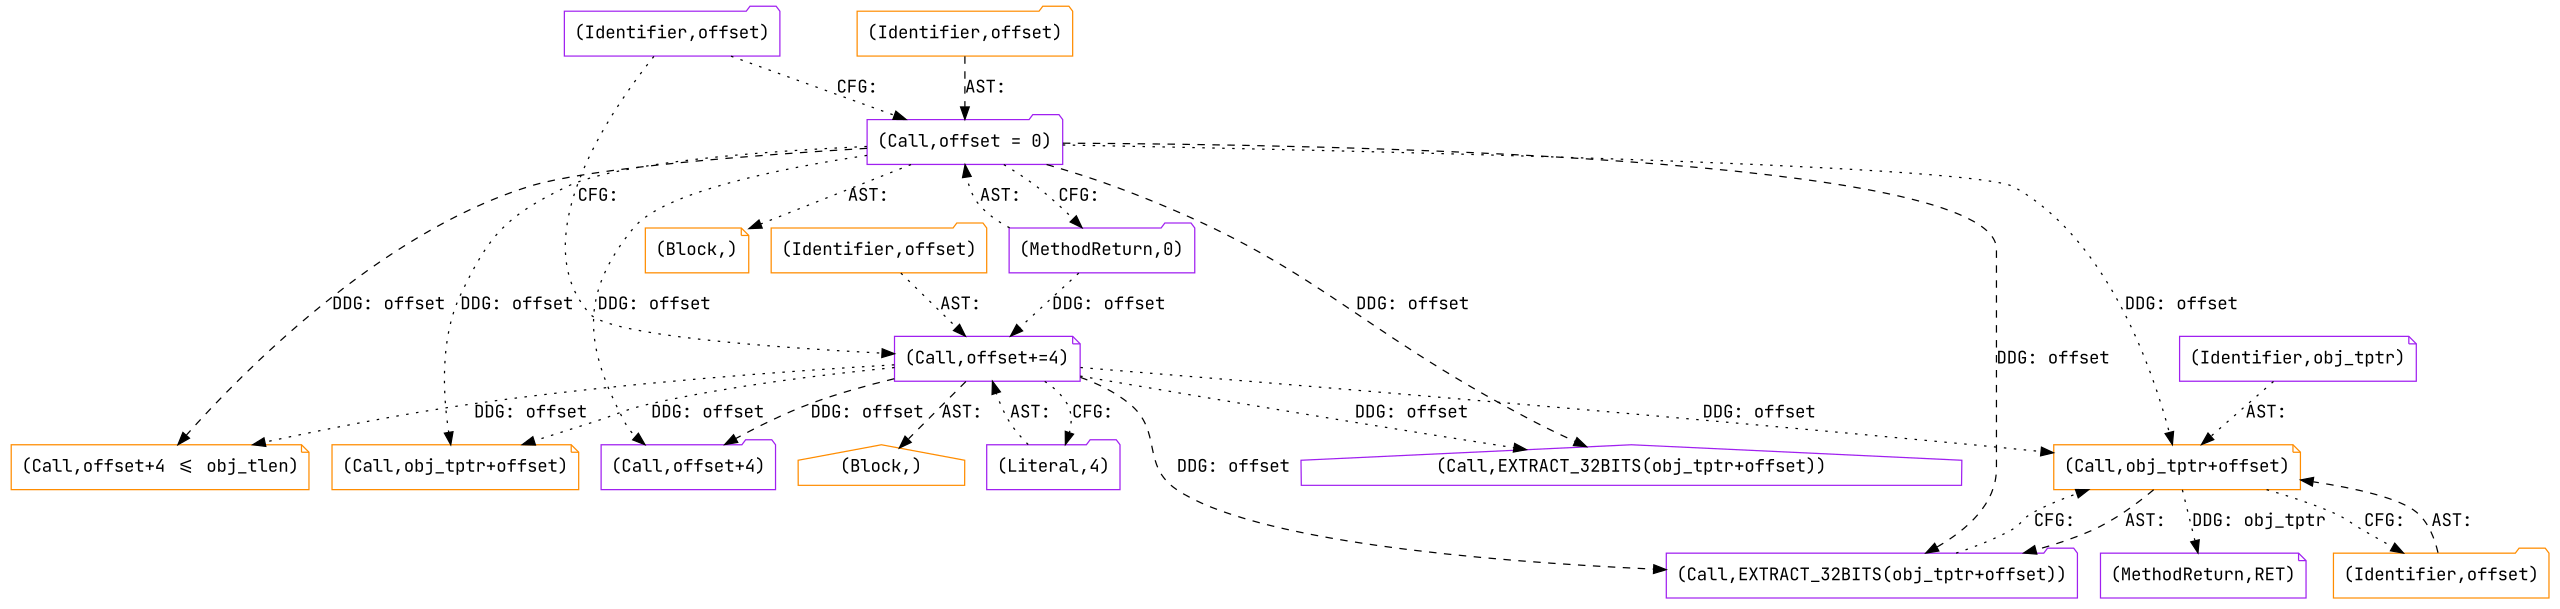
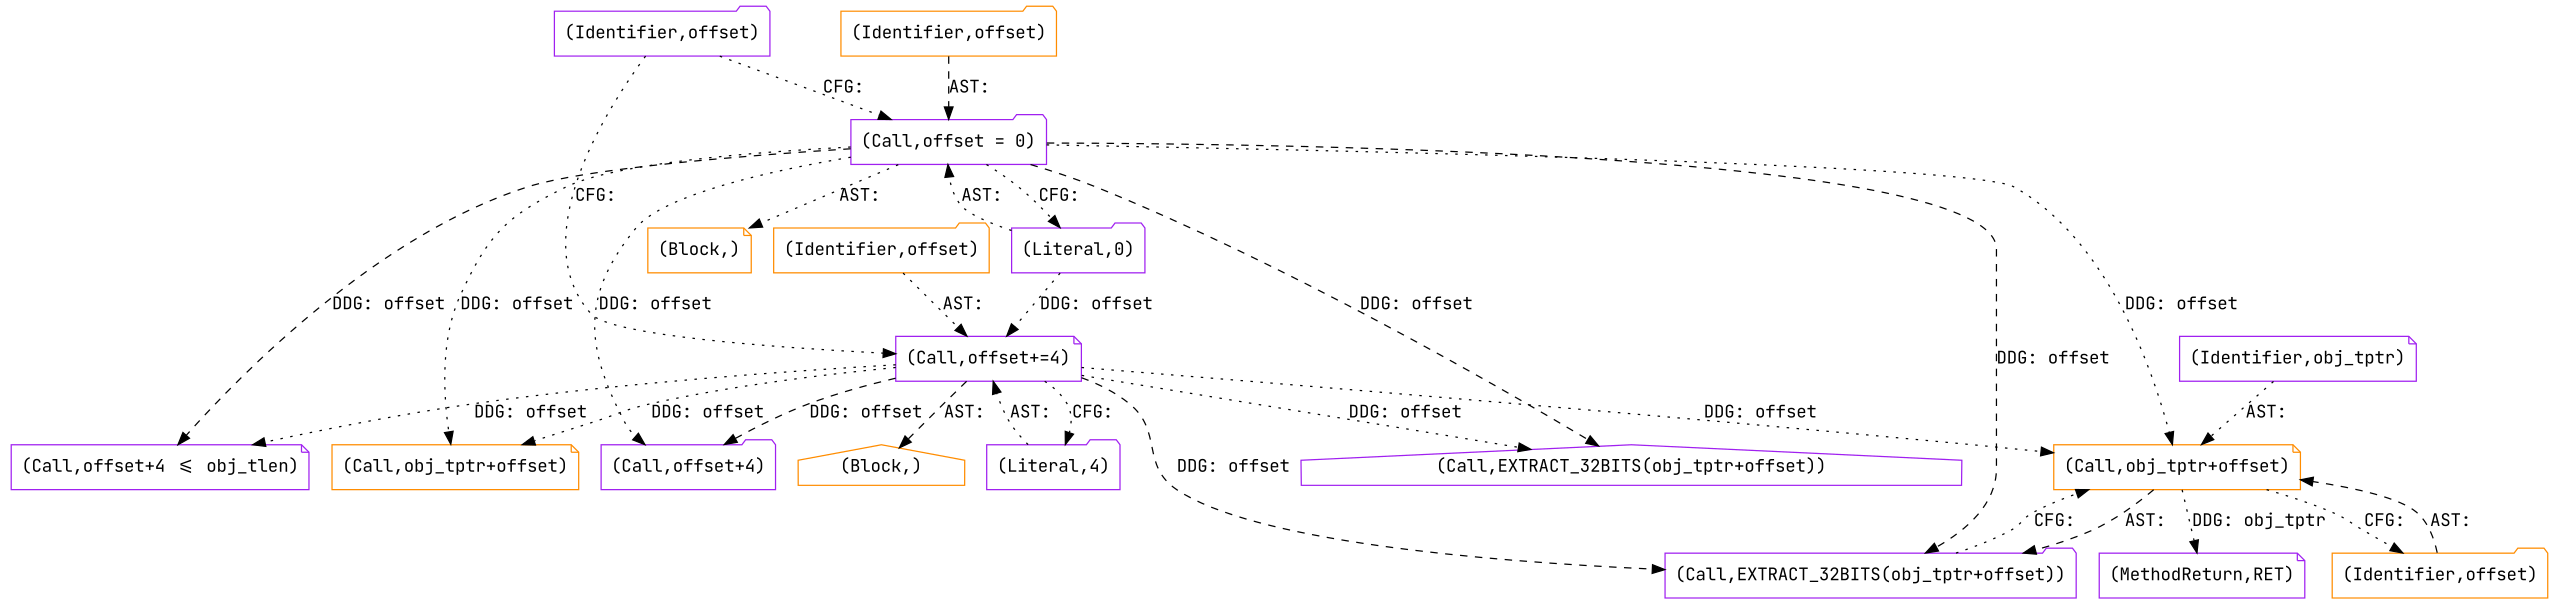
node "(MethodReturn,0)": label "(MethodReturn,0)" -> "(Literal,0)"
node "(Call,offset+4 <= obj_tlen)": color darkorange -> purple
